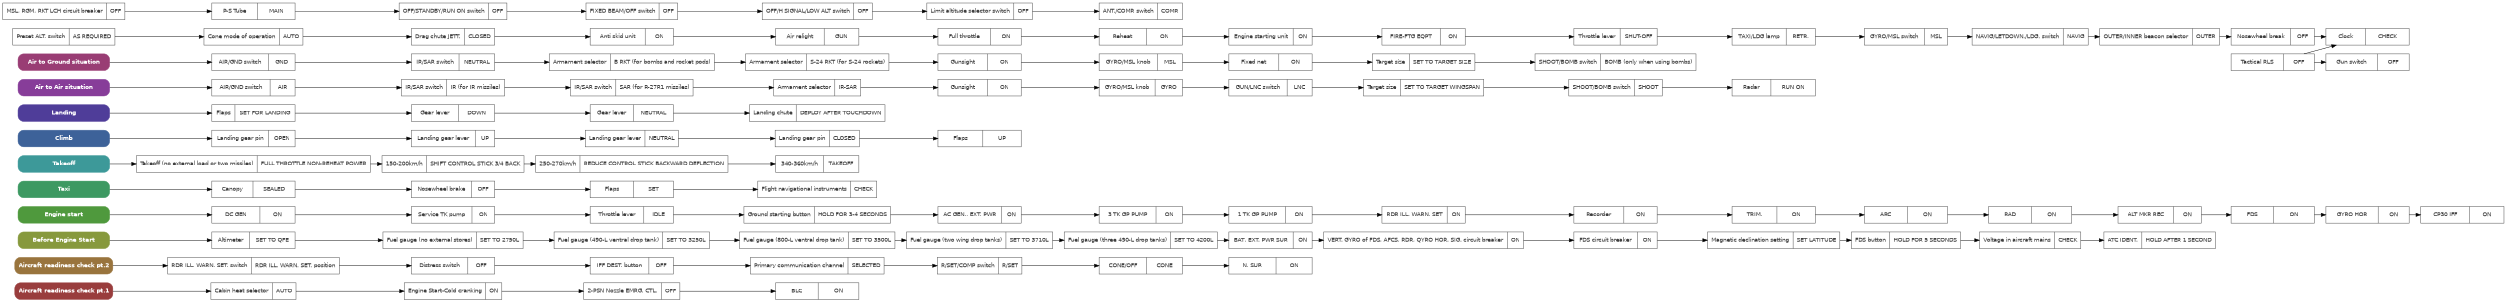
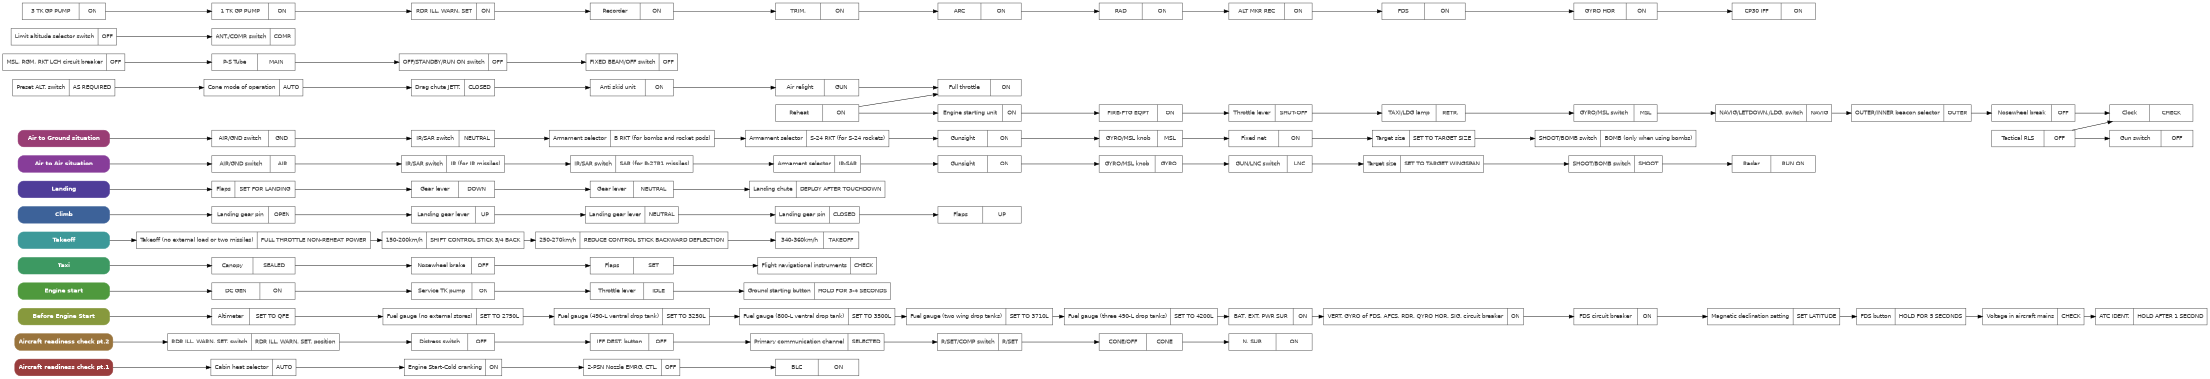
node "OFF/H SIGNAL/LOW ALT switch": removed
edge "Full throttle" -> "Reheat": reversed
node "AC GEN., EXT. PWR": removed
